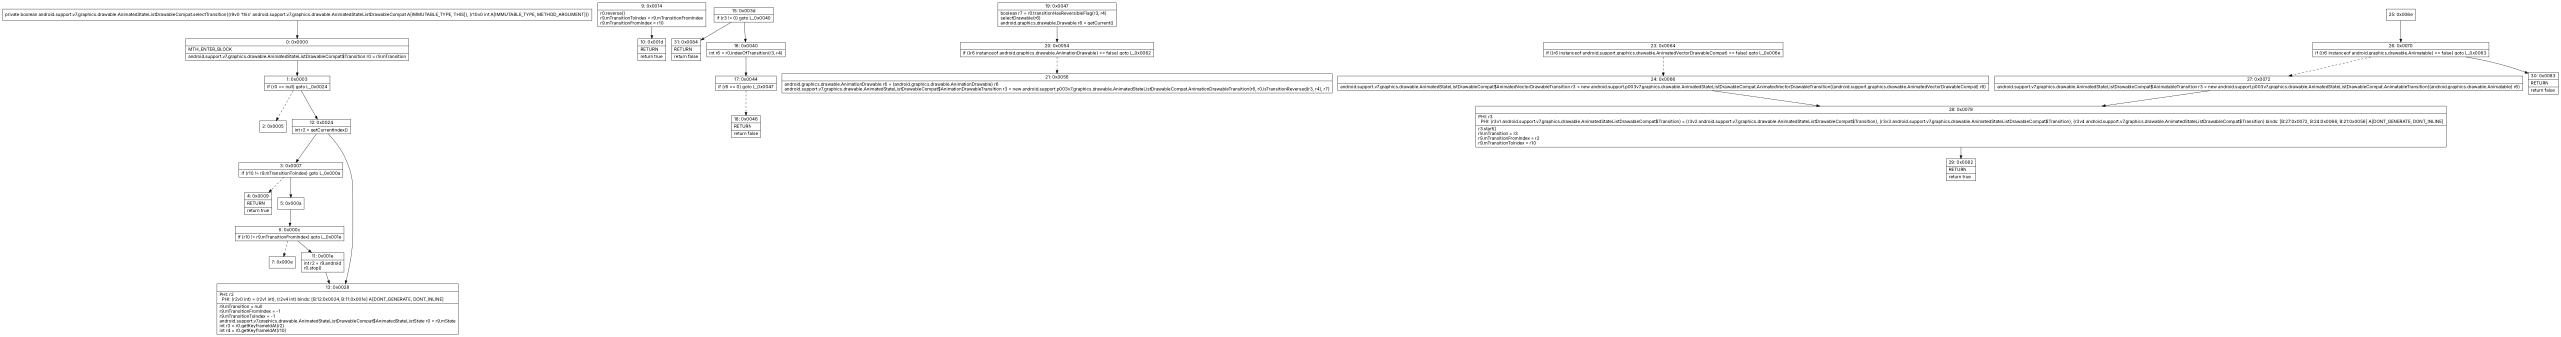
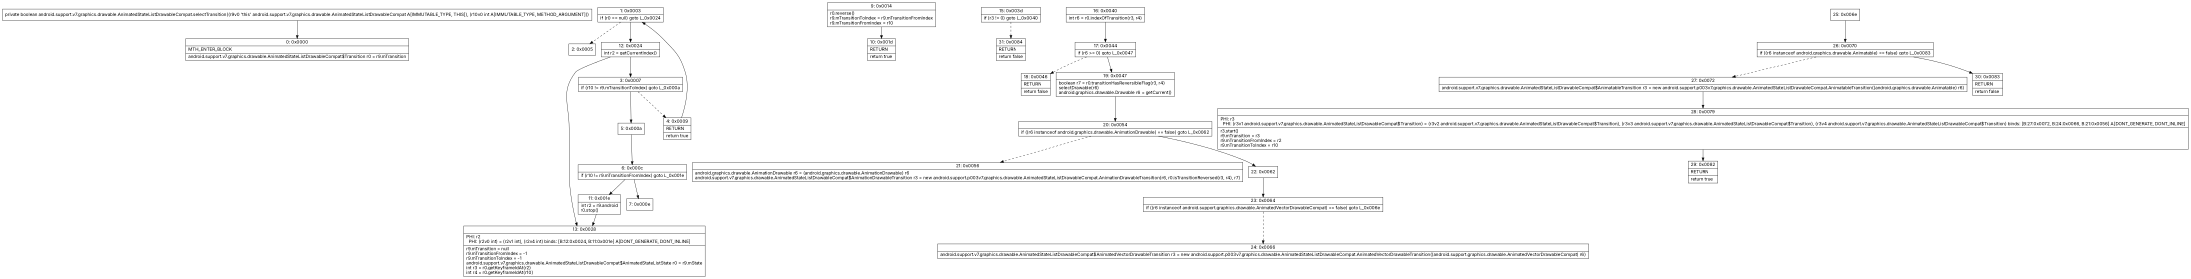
edge "15: 0x003d" -> "31: 0x0084": style solid -> dashed
edge "15: 0x003d" -> "16: 0x0040": removed
edge "17: 0x0044" -> "19: 0x0047": added
edge "0: 0x0000" -> "1: 0x0003": now "4: 0x0009" -> "1: 0x0003"
edge "24: 0x0066" -> "28: 0x0079": removed
node "22: 0x0062": added
edge "6: 0x000c" -> "7: 0x000e": style dashed -> solid
